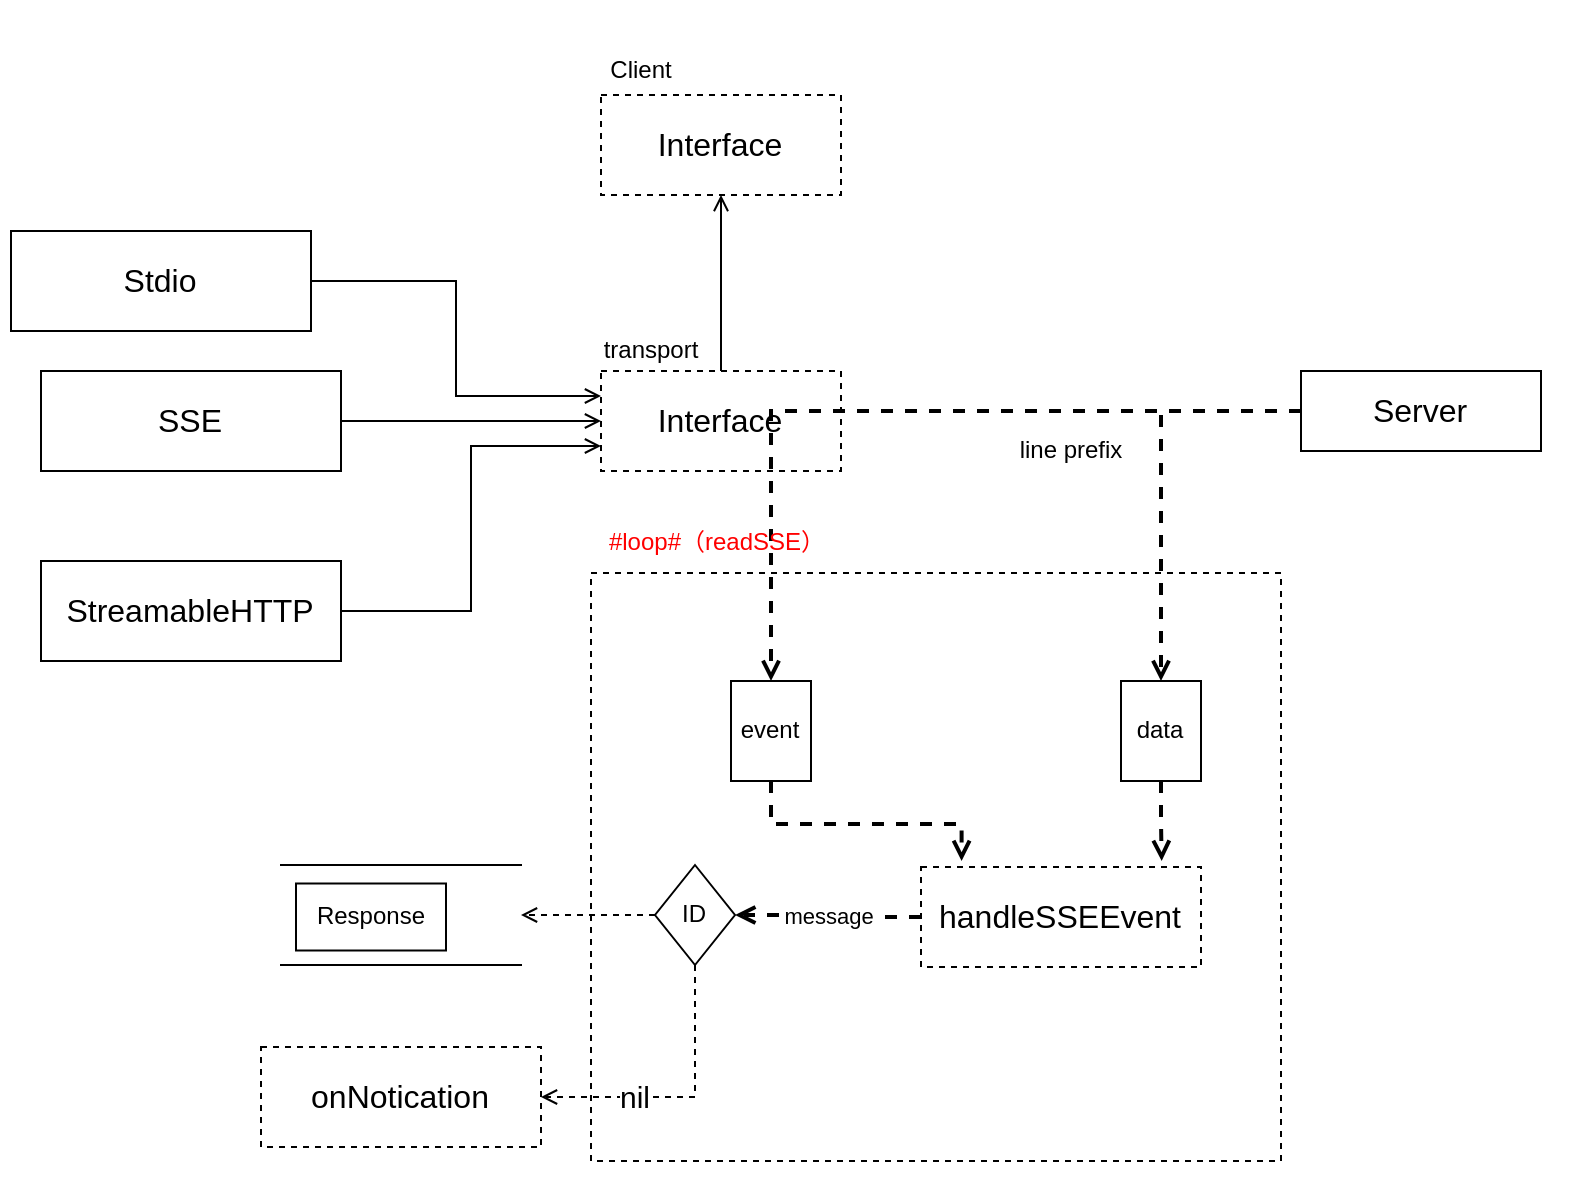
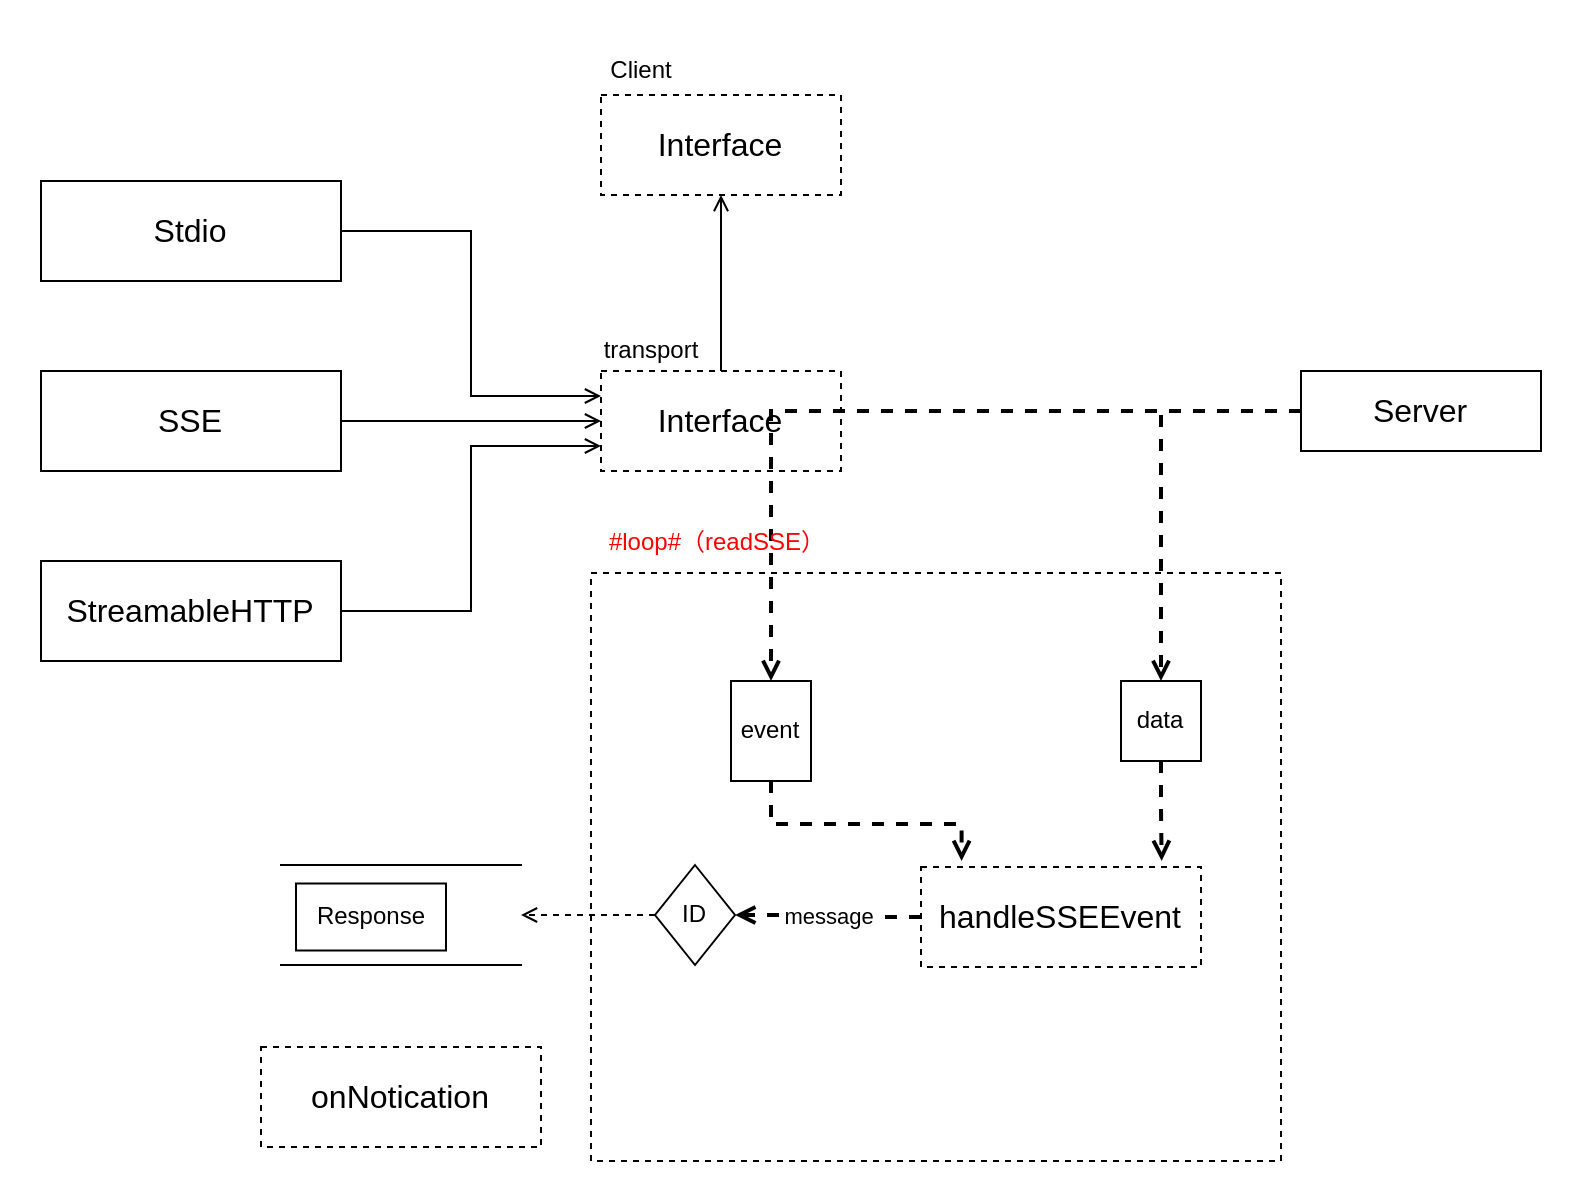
node "Stdio": moved (161, 281) -> (191, 231)
node "line prefix": removed
node "data": size 80x100 -> 80x80
edge "ID" -> "onNotication": removed, label "nil"
